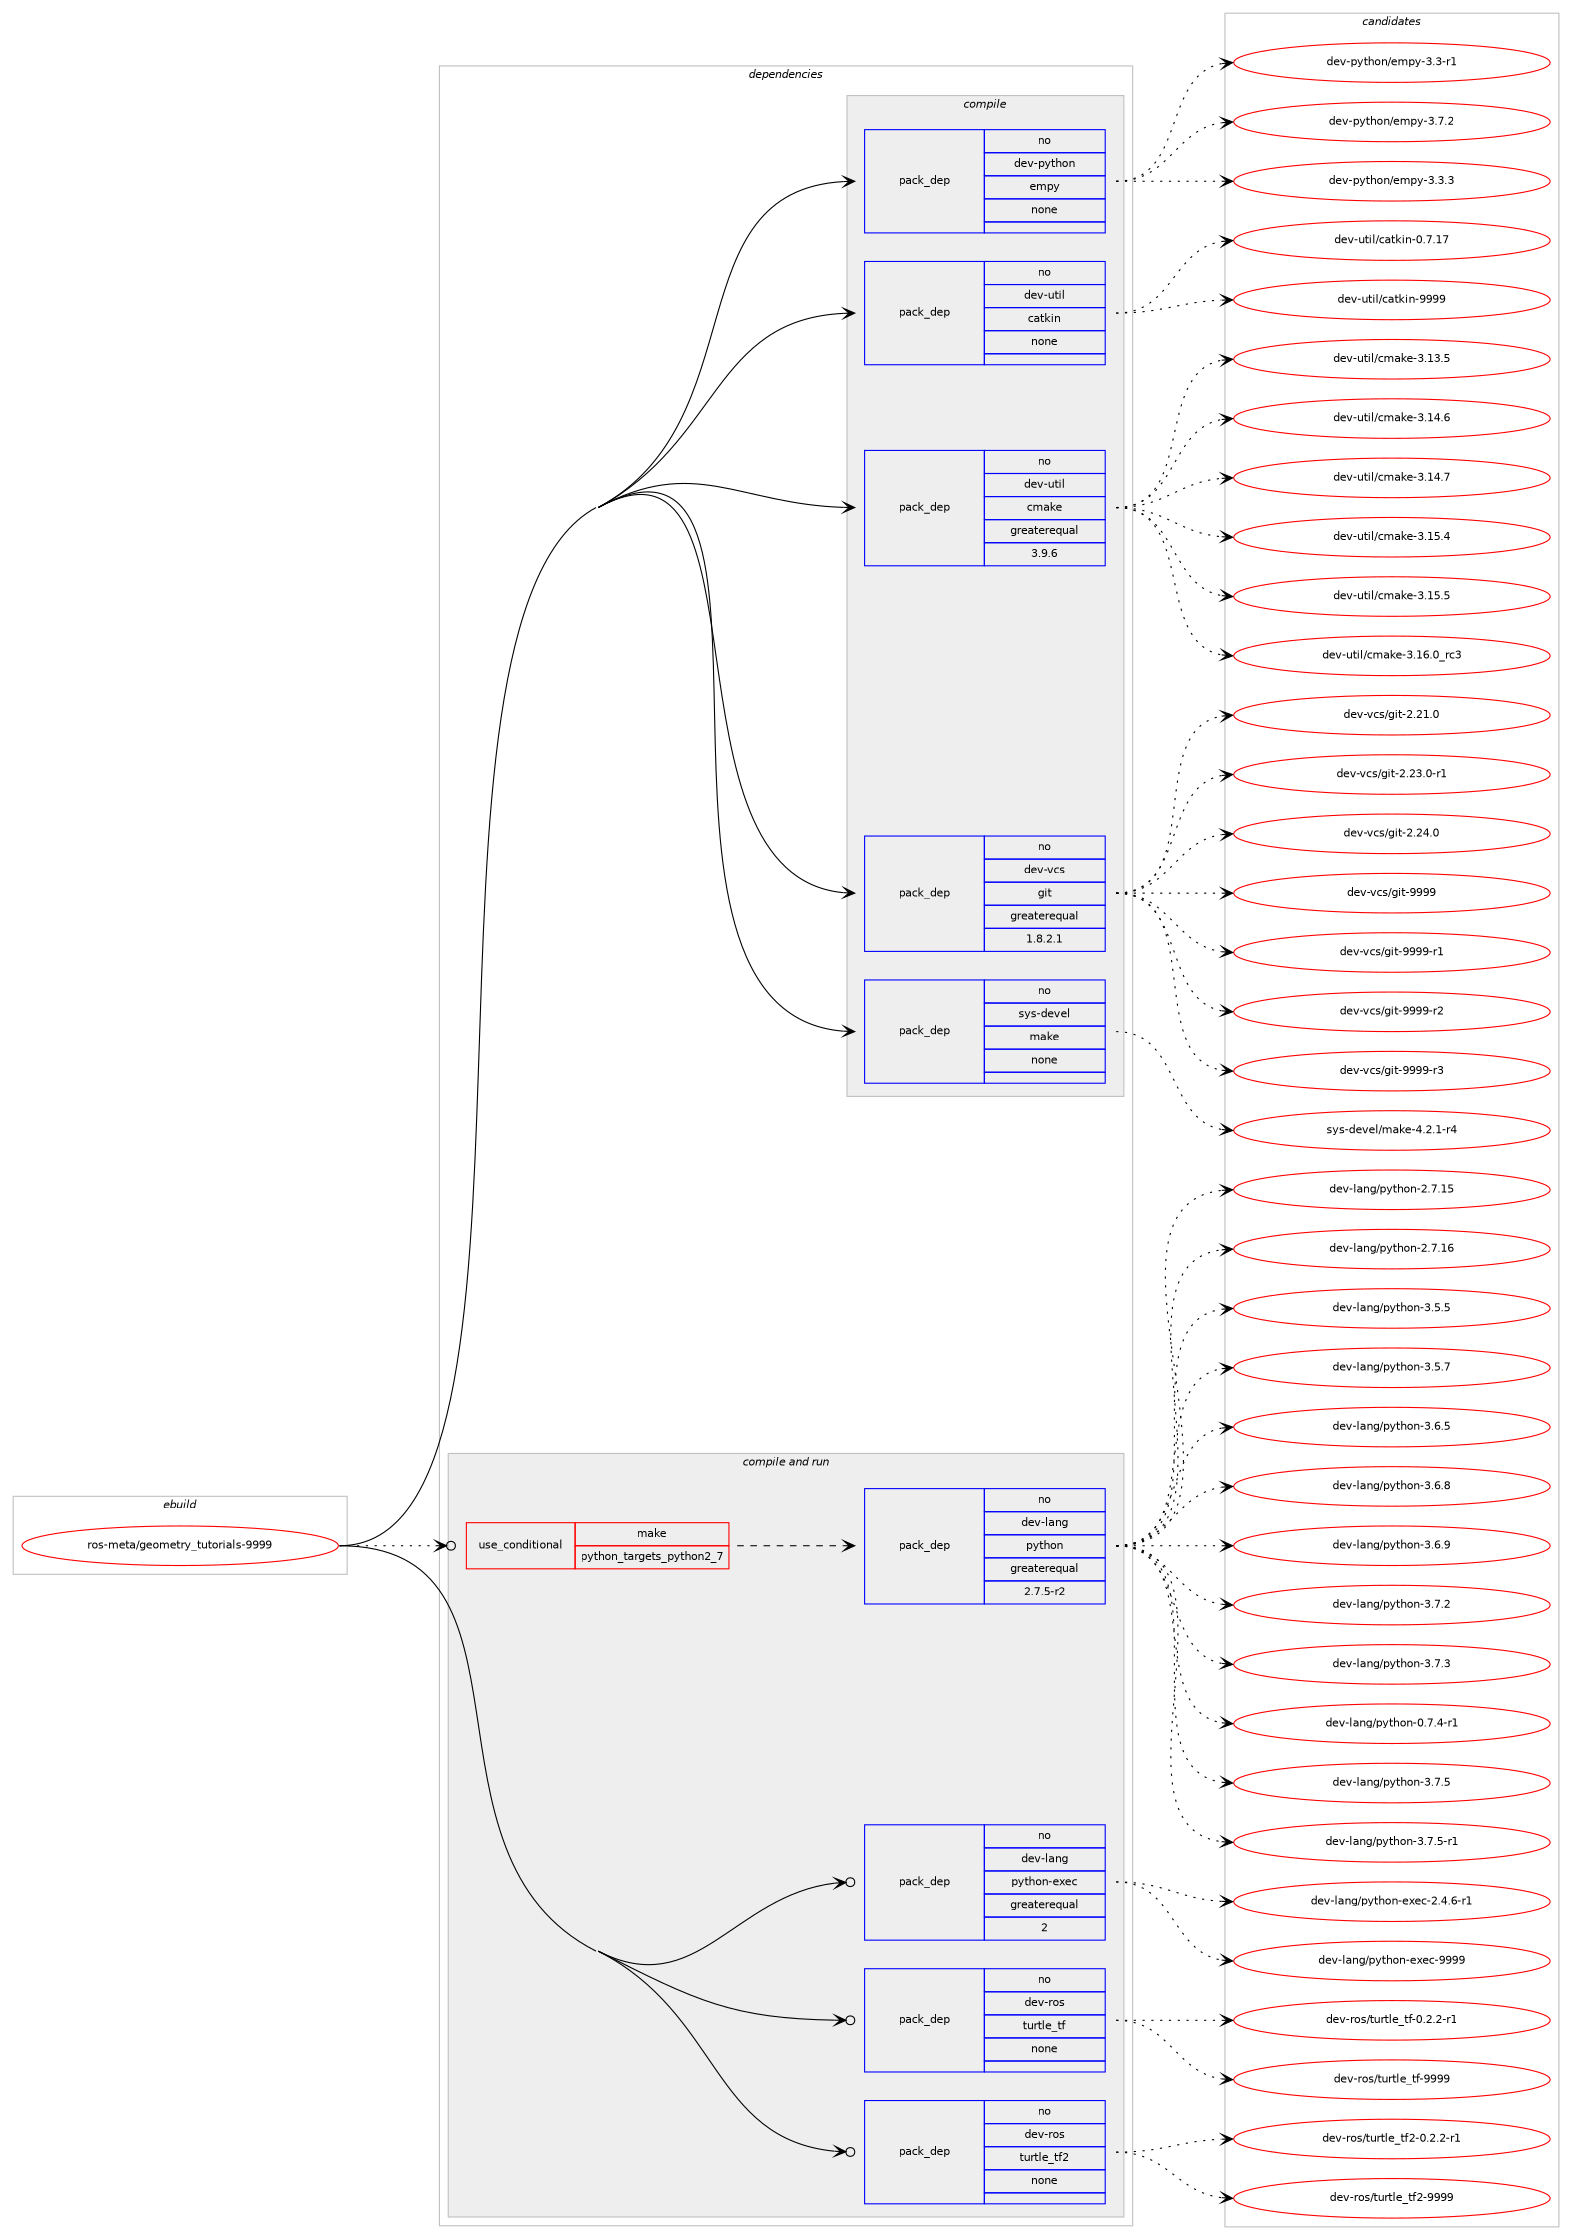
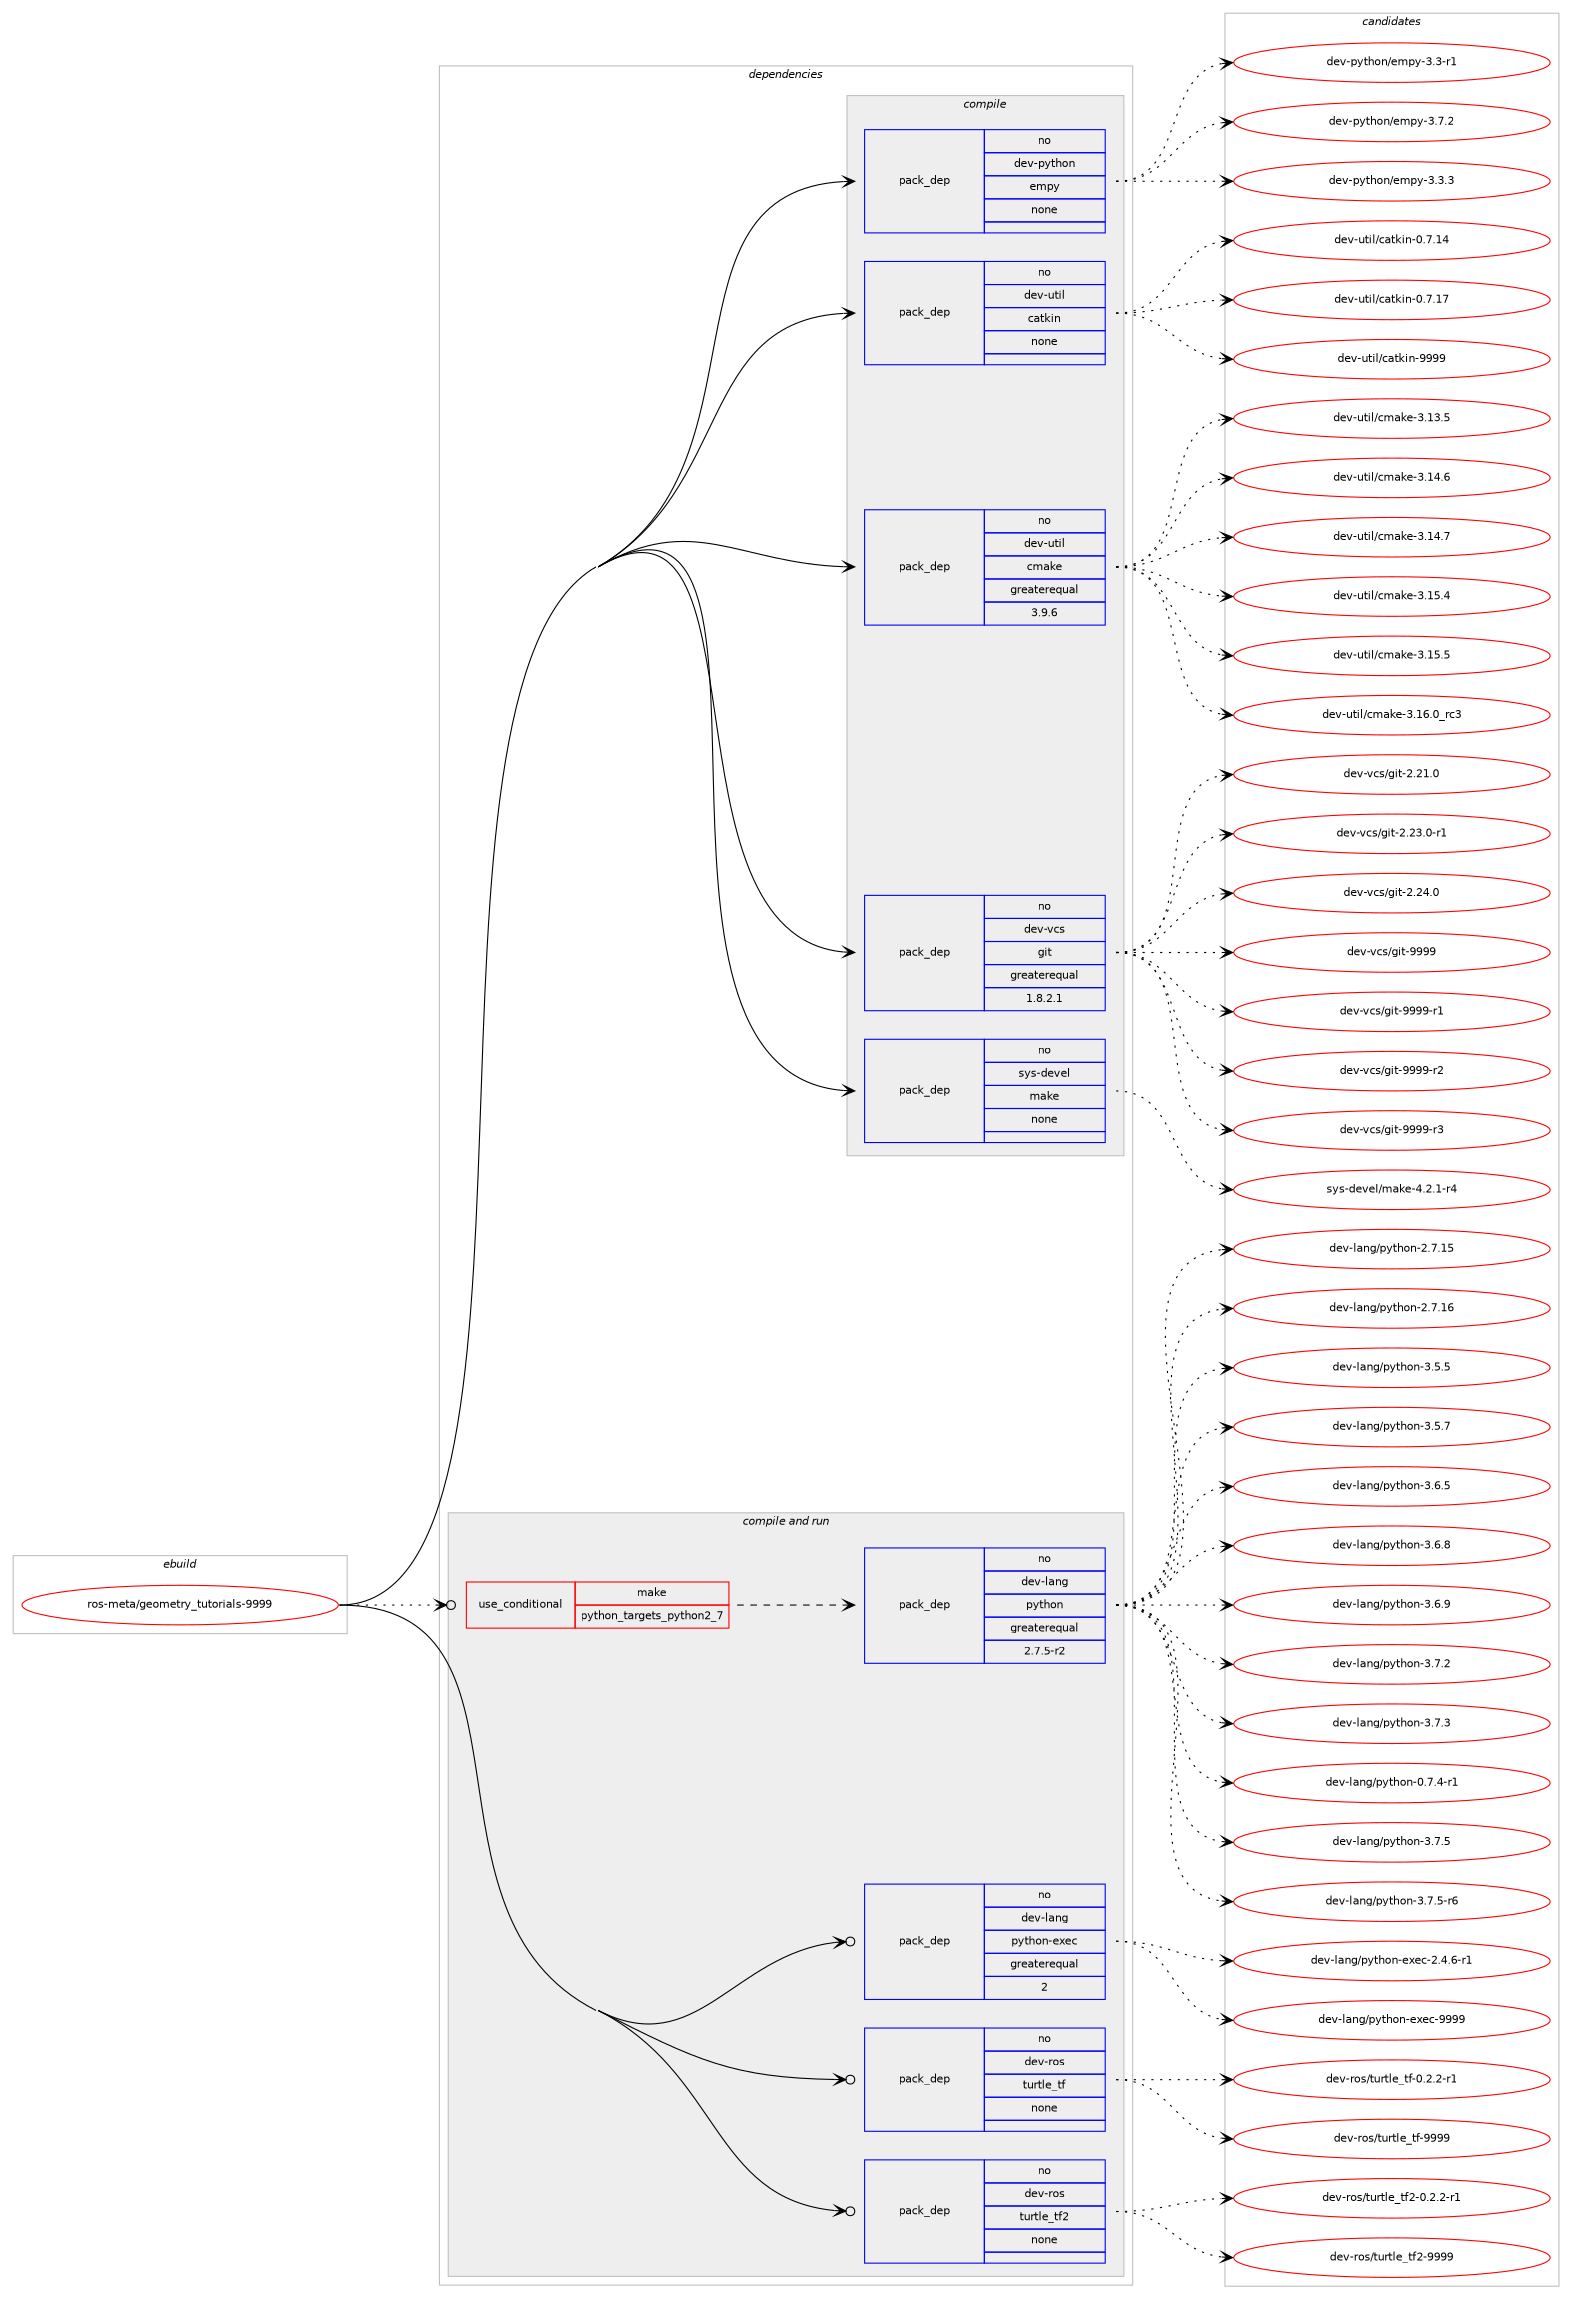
node "dev-util/catkin-0.7.14": added
node "dev-lang/python-3.7.5-r1": label "dev-lang/python-3.7.5-r1" -> "dev-lang/python-3.7.5-r6"
